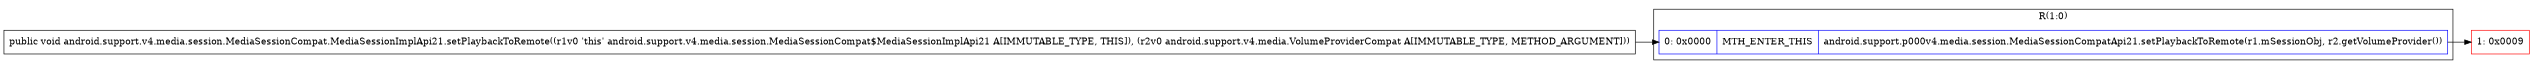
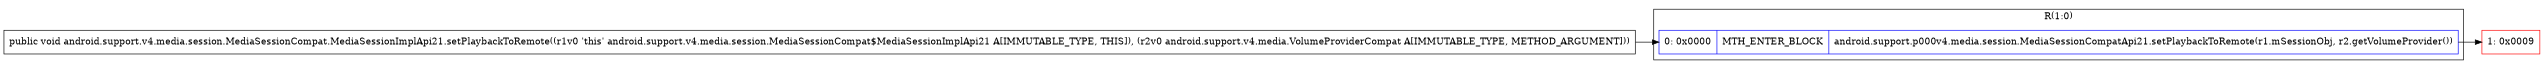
node "0: 0x0000": text "MTH_ENTER_THIS" -> "MTH_ENTER_BLOCK"
